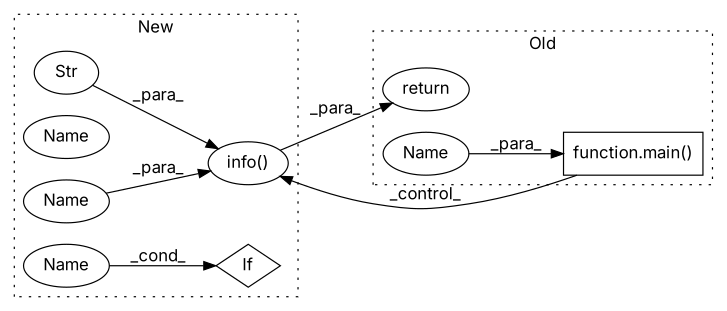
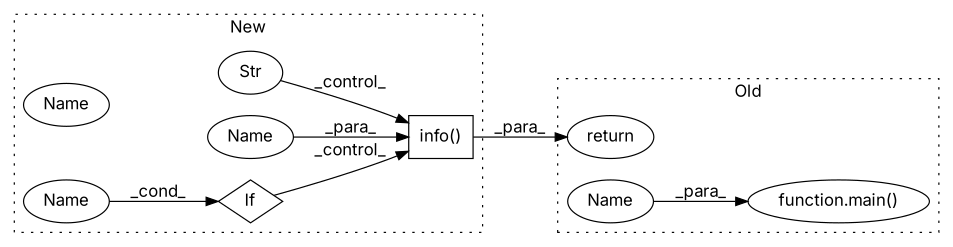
edge "Str" -> "info()": label "_para_" -> "_control_"
node "function.main()": shape box -> ellipse
node "info()": shape ellipse -> box
edge "function.main()" -> "info()": now "If" -> "info()"
